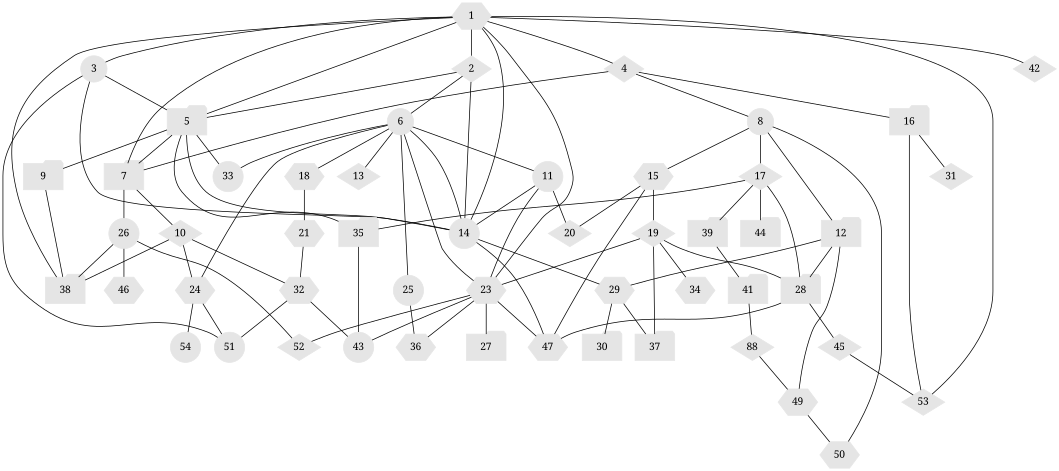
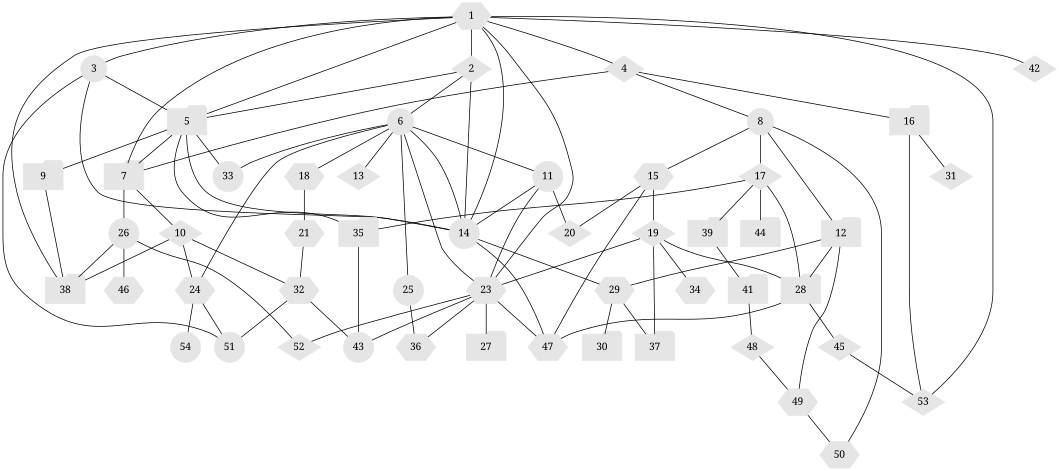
node "88": label "88" -> "48"
